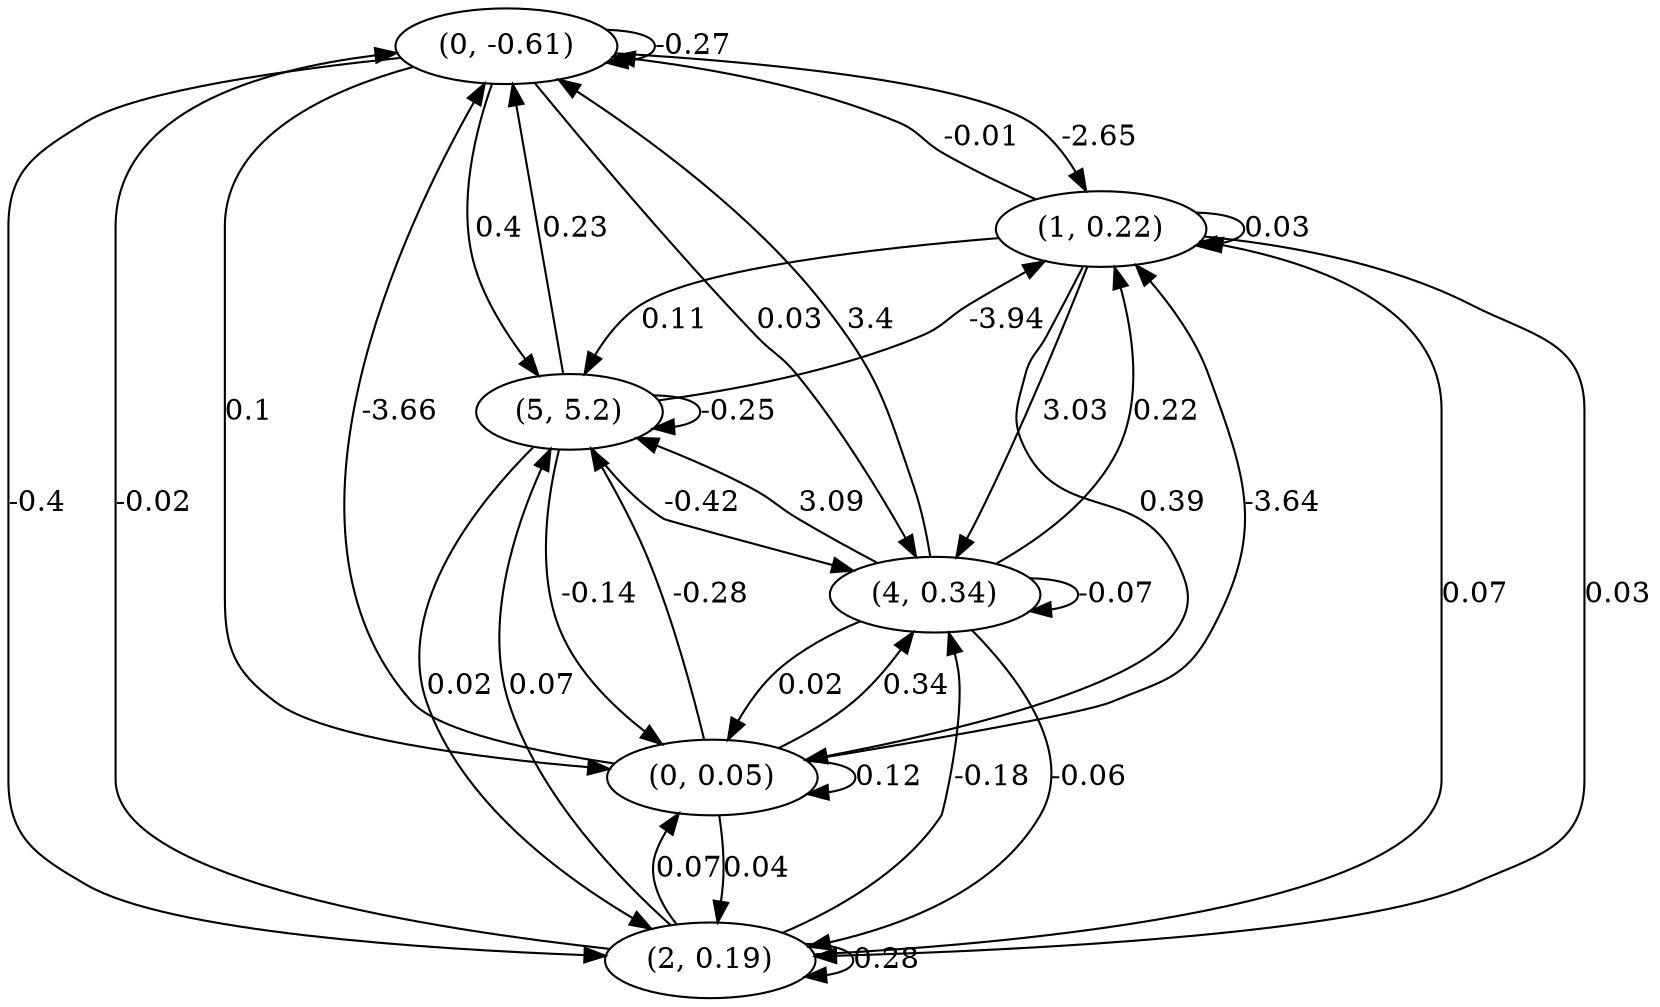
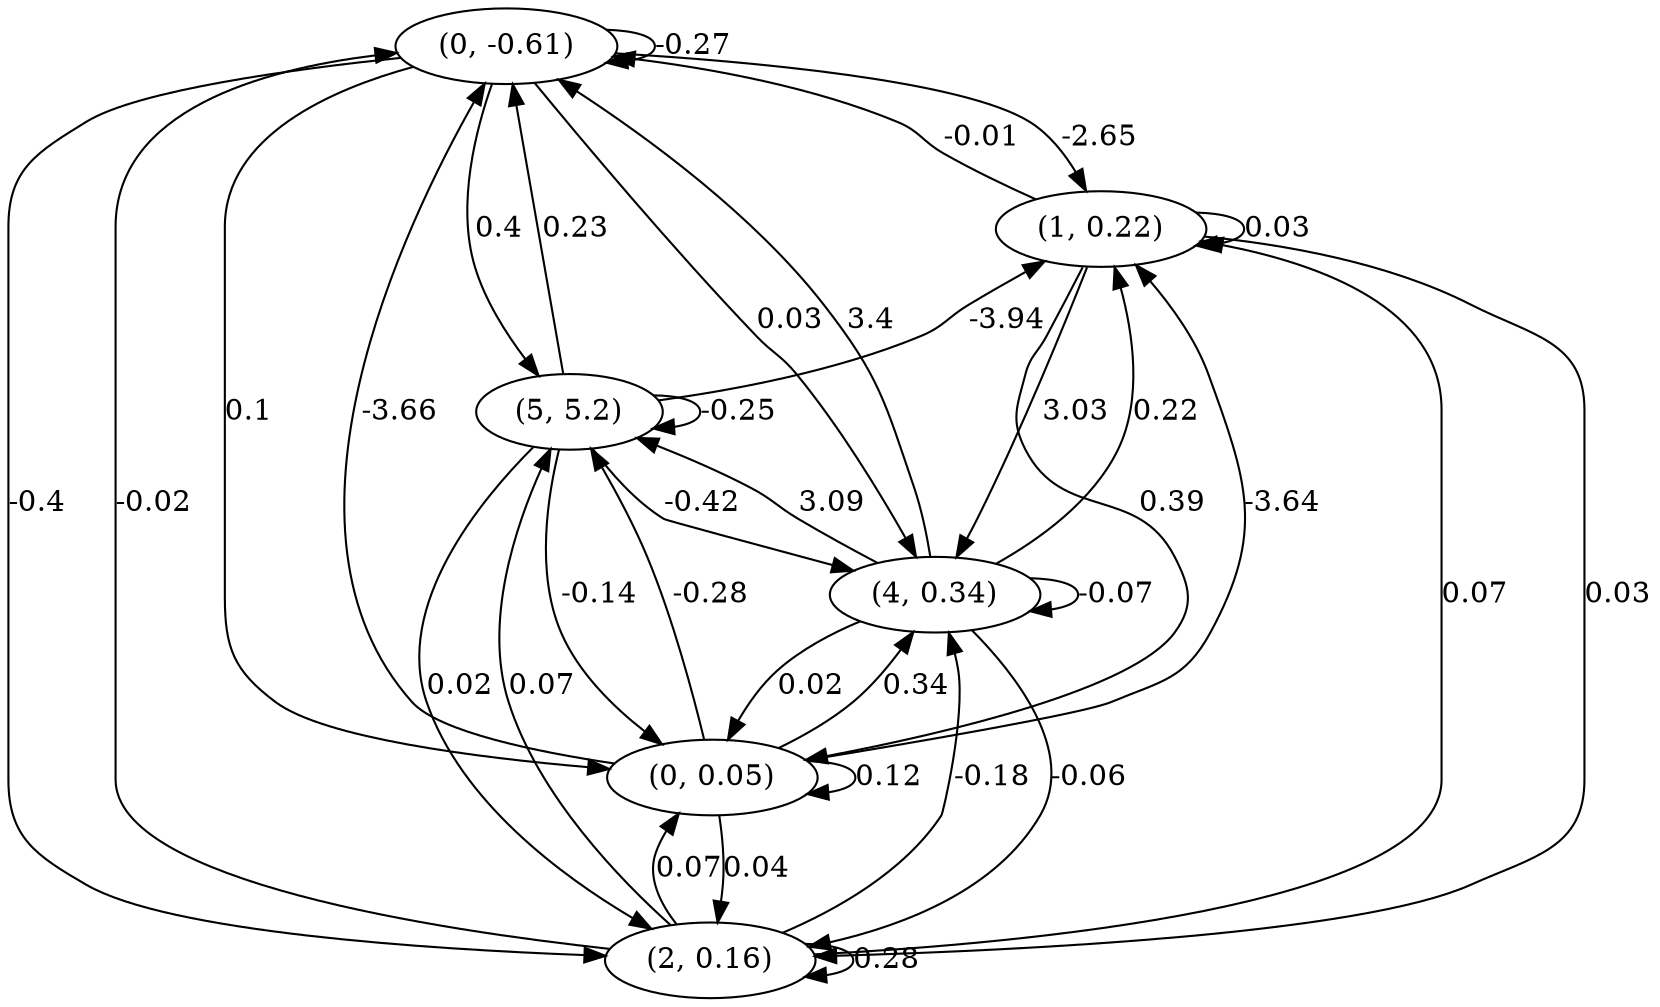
edge "(1, 0.22)" -> "(5, 5.2)": removed, label "0.11"
node "(2, 0.19)": label "(2, 0.19)" -> "(2, 0.16)"
